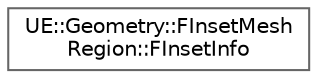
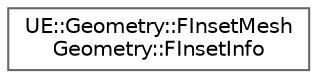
node "UE::Geometry::FInsetMesh Region::FInsetInfo": label "UE::Geometry::FInsetMesh Region::FInsetInfo" -> "UE::Geometry::FInsetMesh Geometry::FInsetInfo"
